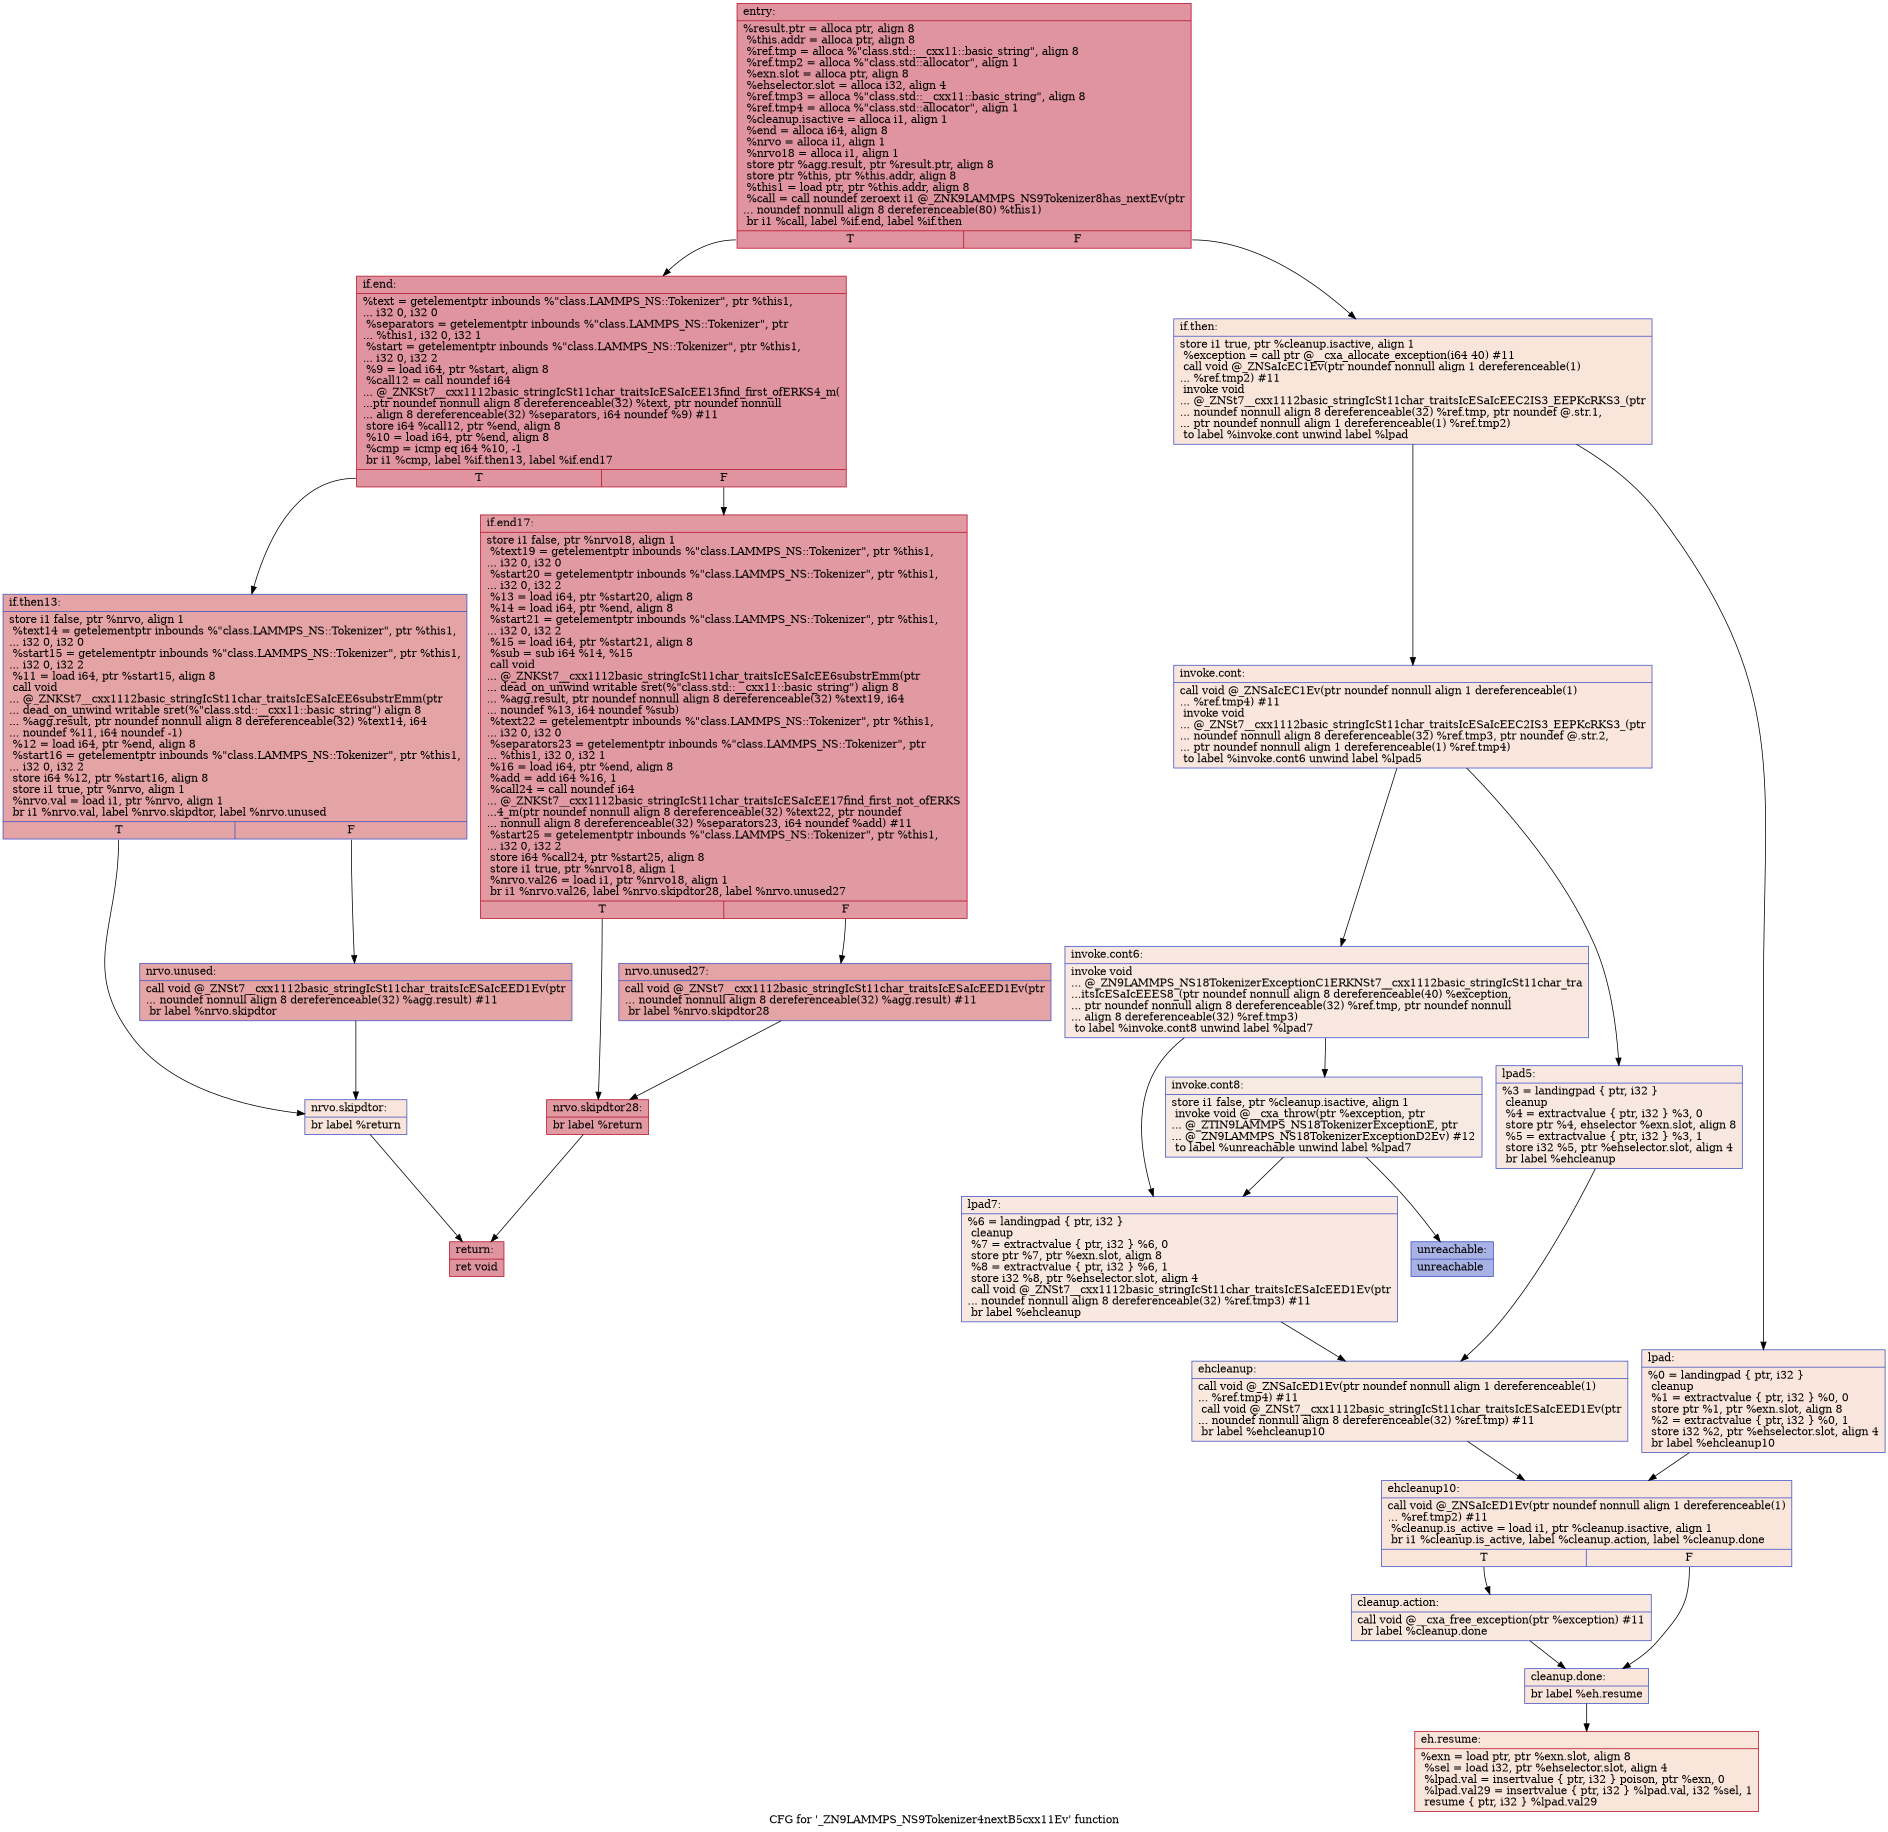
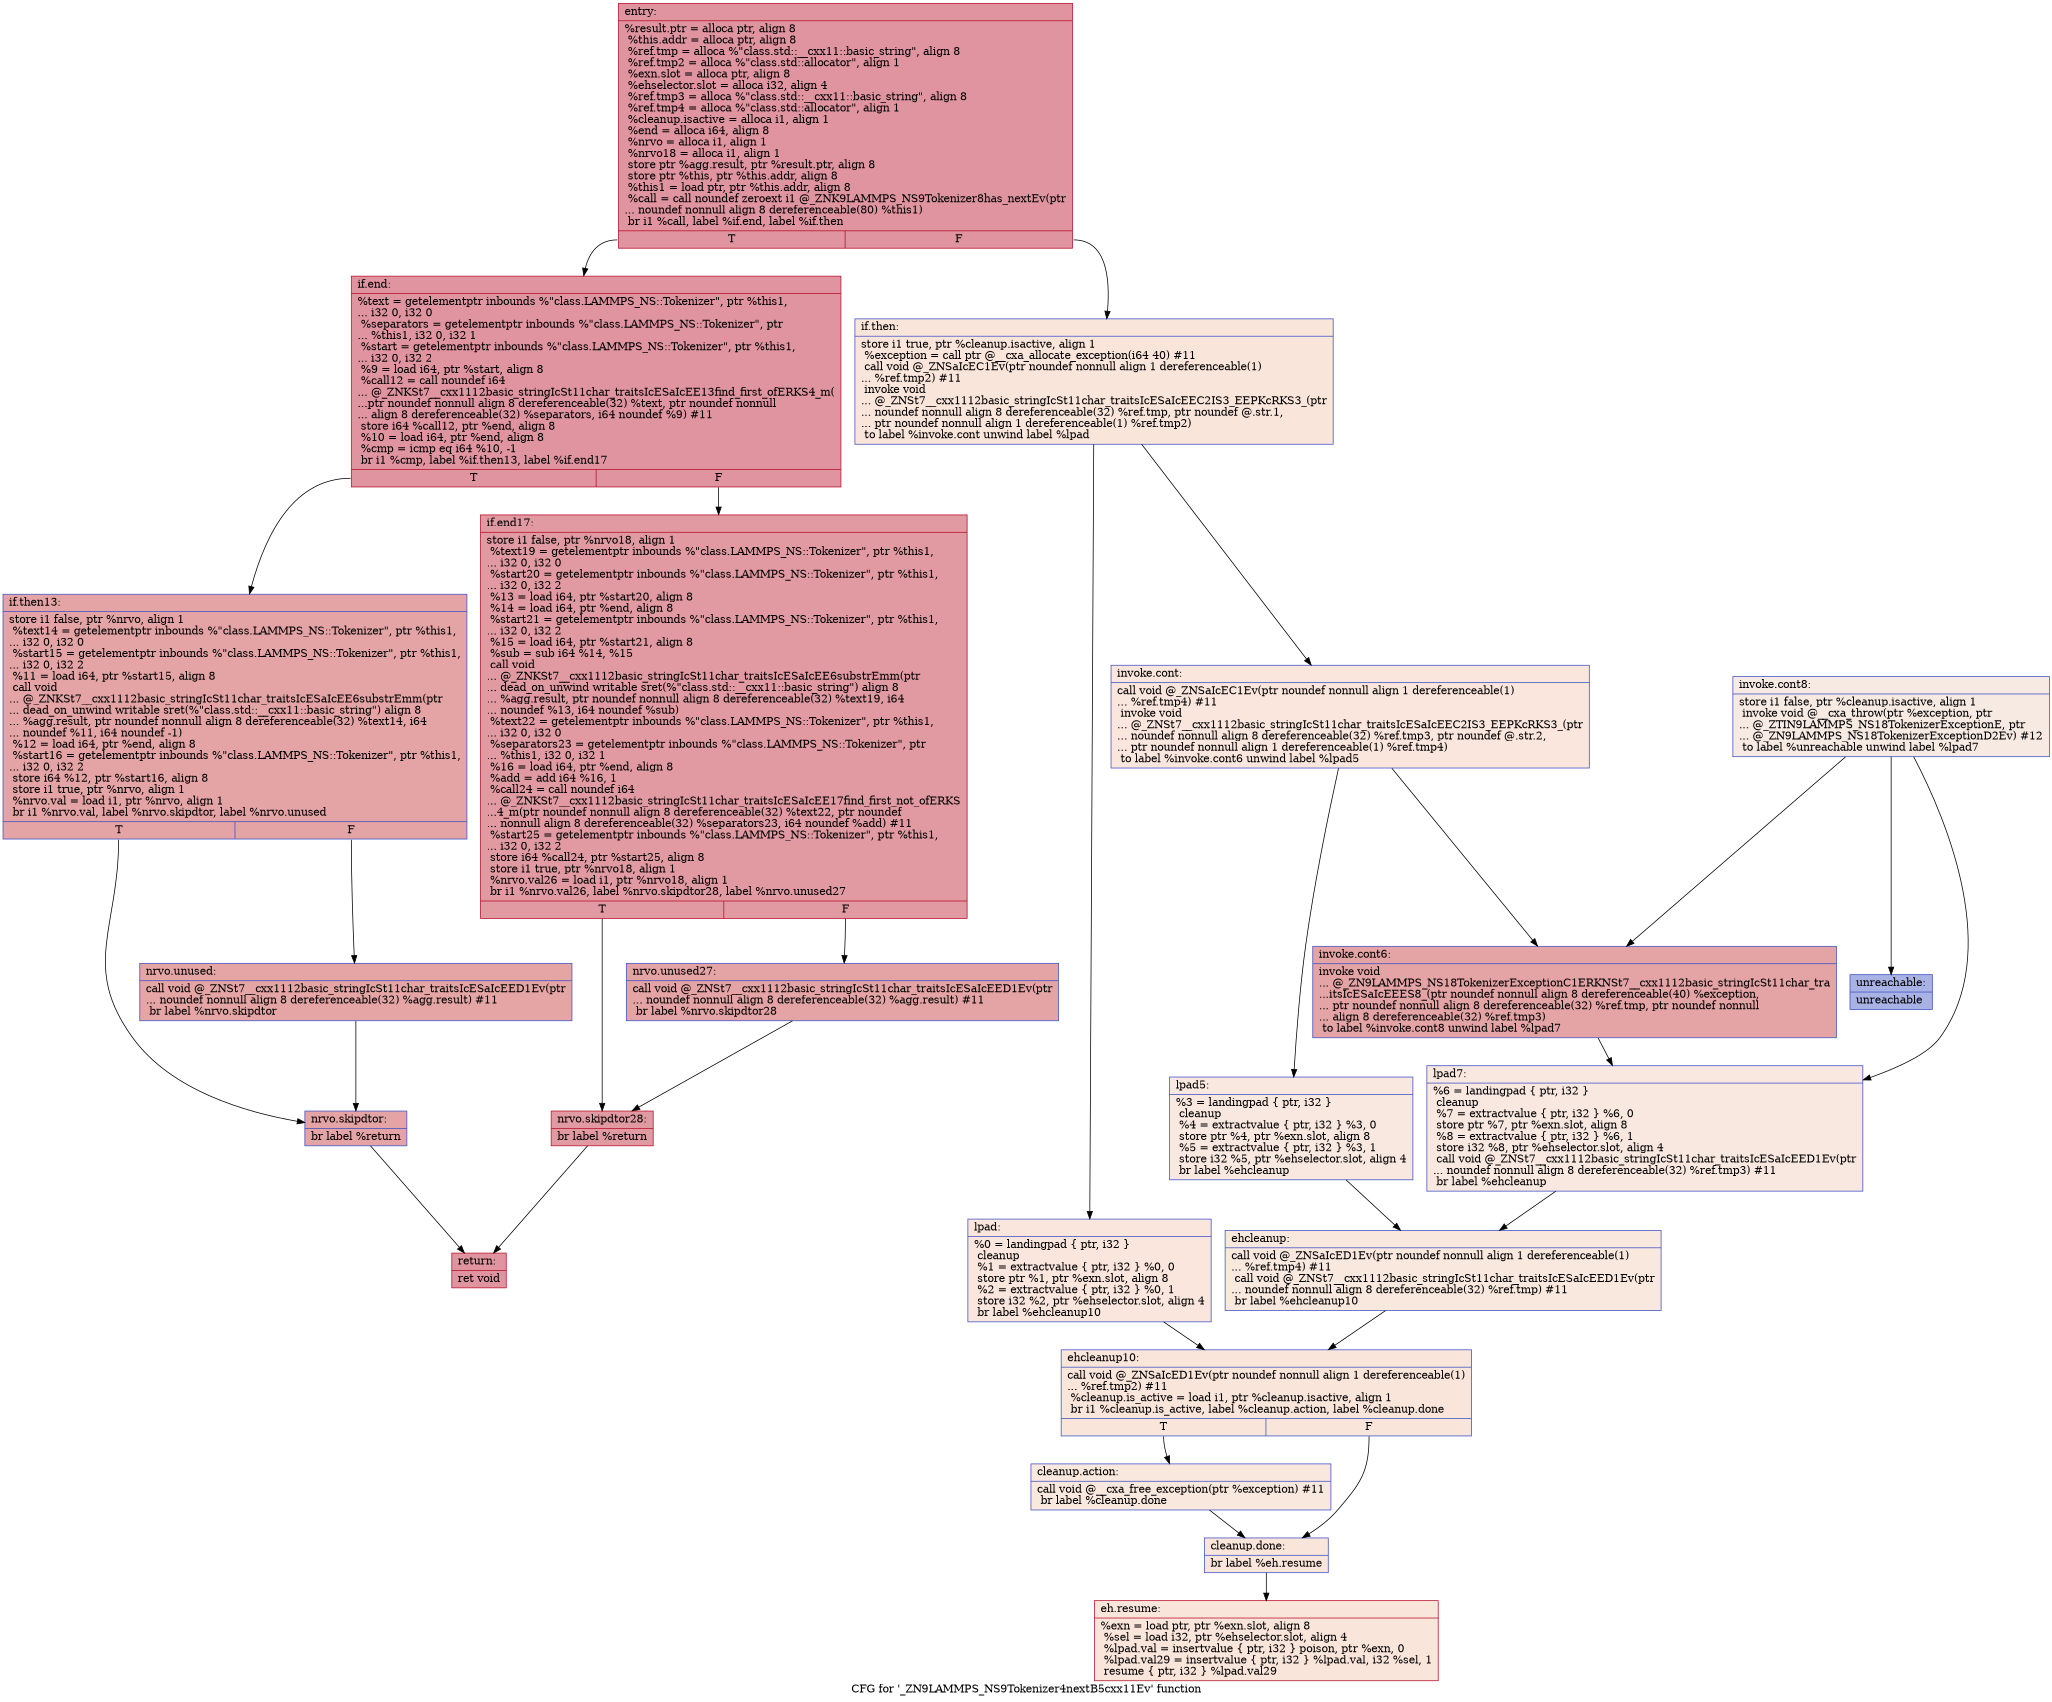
node "invoke.cont6:": fillcolor #f1ccb870 -> #c32e3170
edge "invoke.cont6:" -> "invoke.cont8:": reversed
node "nrvo.skipdtor:": fillcolor #f4c5ad70 -> #c32e3170
node "lpad5:": text "store ptr %4, ehselector %exn.slot, align 8" -> "store ptr %4, ptr %exn.slot, align 8"
